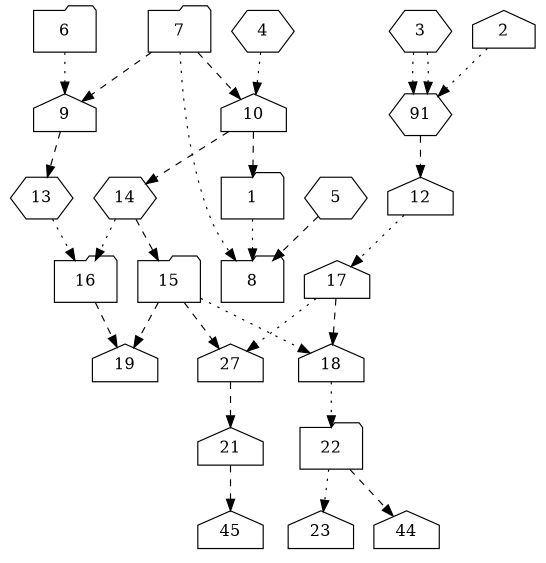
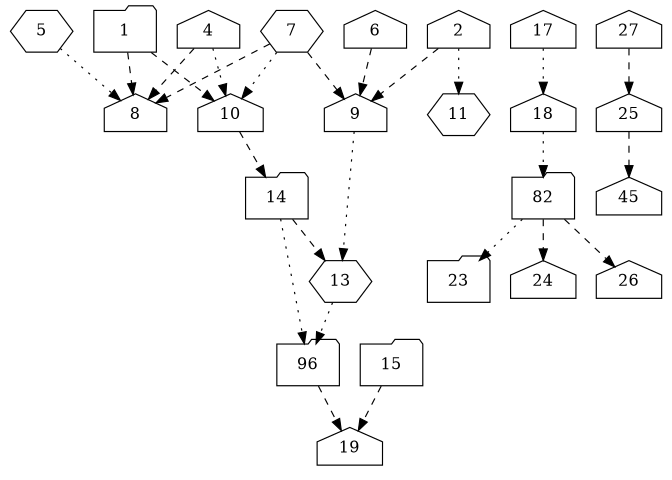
node "6": shape folder -> house
node "7": shape folder -> hexagon
node "4": shape hexagon -> house
node "3": removed
edge "4" -> "8": added
edge "6" -> "9": style dotted -> dashed
edge "7" -> "10": style dashed -> dotted
edge "2" -> "9": added
node "91": label "91" -> "11"
edge "7" -> "8": style dotted -> dashed
edge "9" -> "13": style dashed -> dotted
edge "10" -> "1": reversed
node "14": shape hexagon -> folder
node "12": removed
edge "1" -> "8": style dotted -> dashed
edge "5" -> "8": style dashed -> dotted
edge "14" -> "15": now "14" -> "13"
node "16": label "16" -> "96"
node "8": shape folder -> house
node "26": added
edge "17" -> "18": style dashed -> dotted
edge "15" -> "27": removed
edge "17" -> "27": removed
edge "15" -> "18": removed
node "21": label "21" -> "25"
node "22": label "22" -> "82"
node "23": shape house -> folder
node "44": label "44" -> "24"
